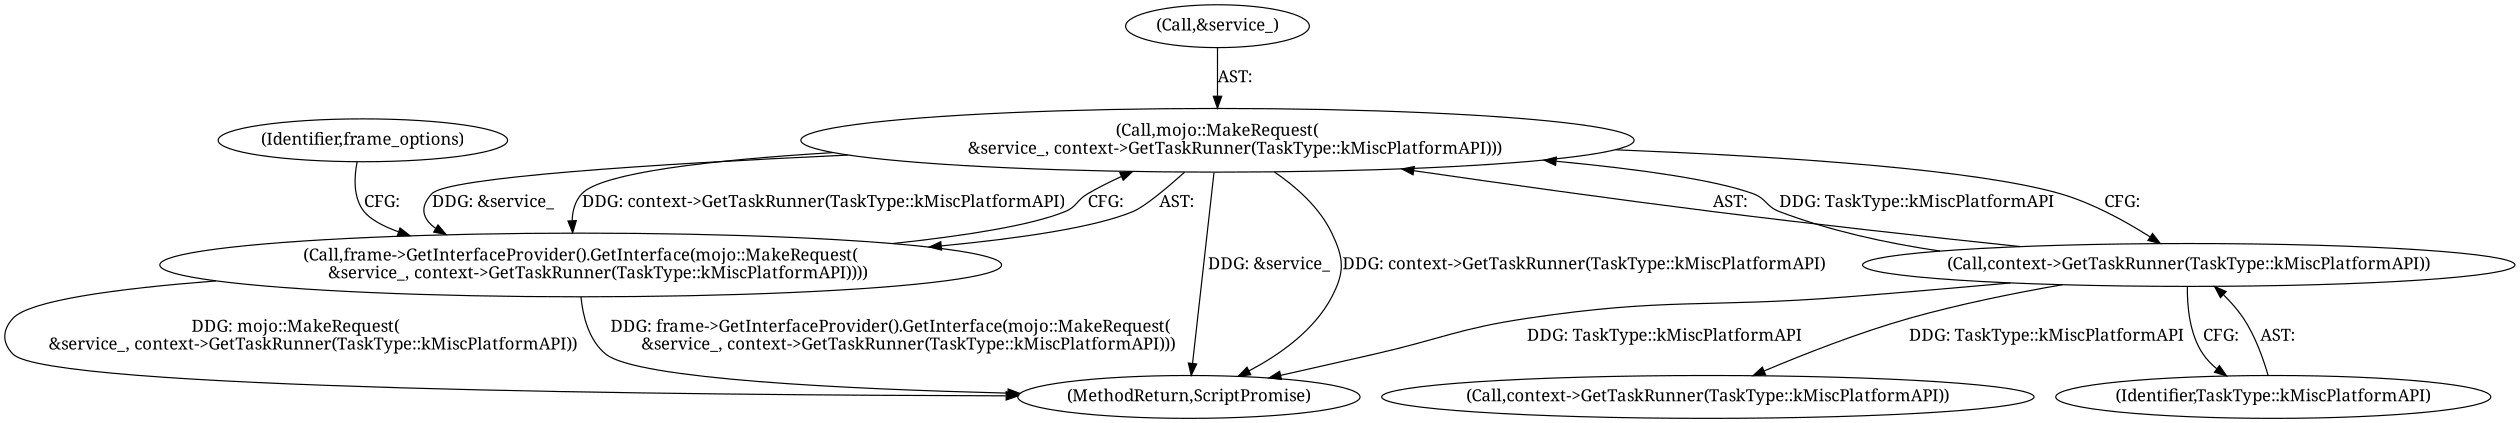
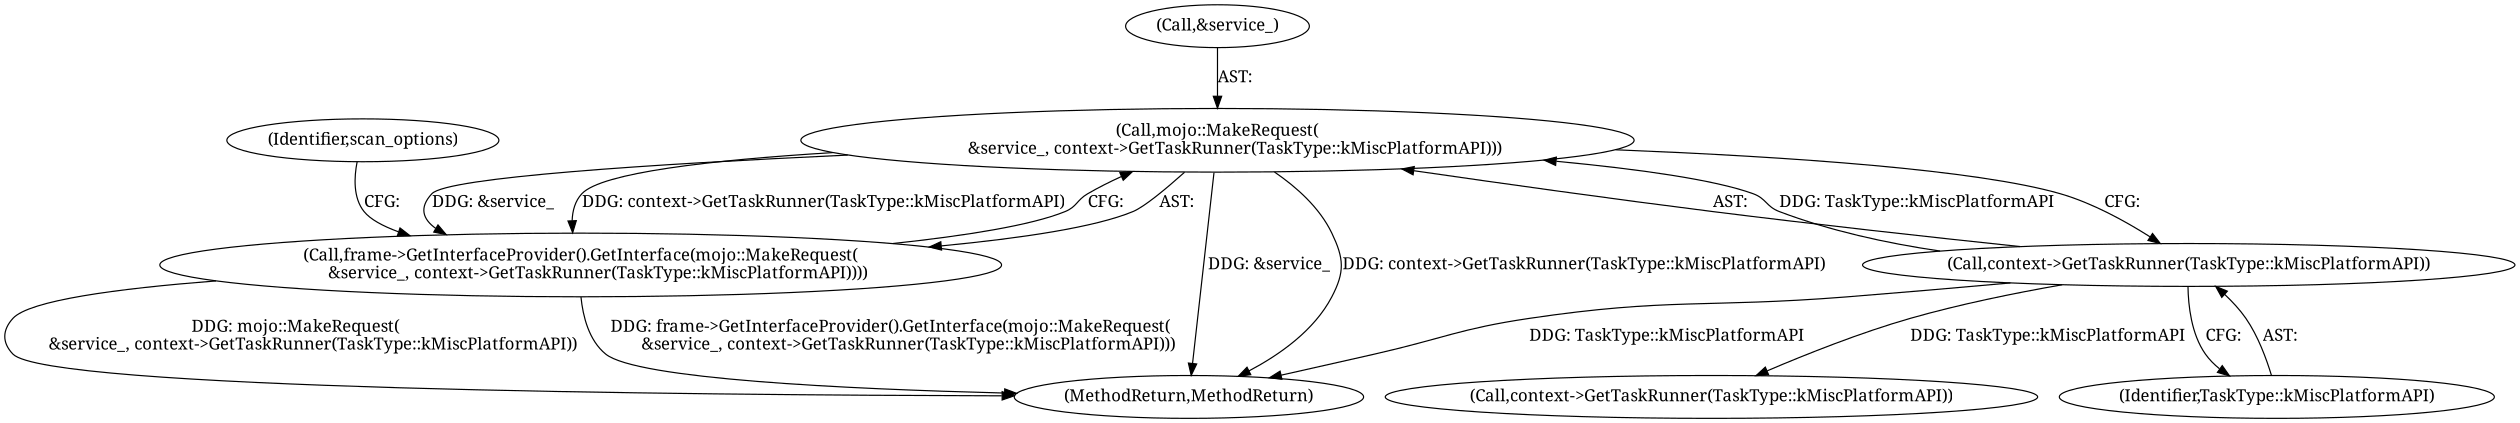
node "(Identifier,frame_options)": label "(Identifier,frame_options)" -> "(Identifier,scan_options)"
node "(MethodReturn,ScriptPromise)": label "(MethodReturn,ScriptPromise)" -> "(MethodReturn,MethodReturn)"
